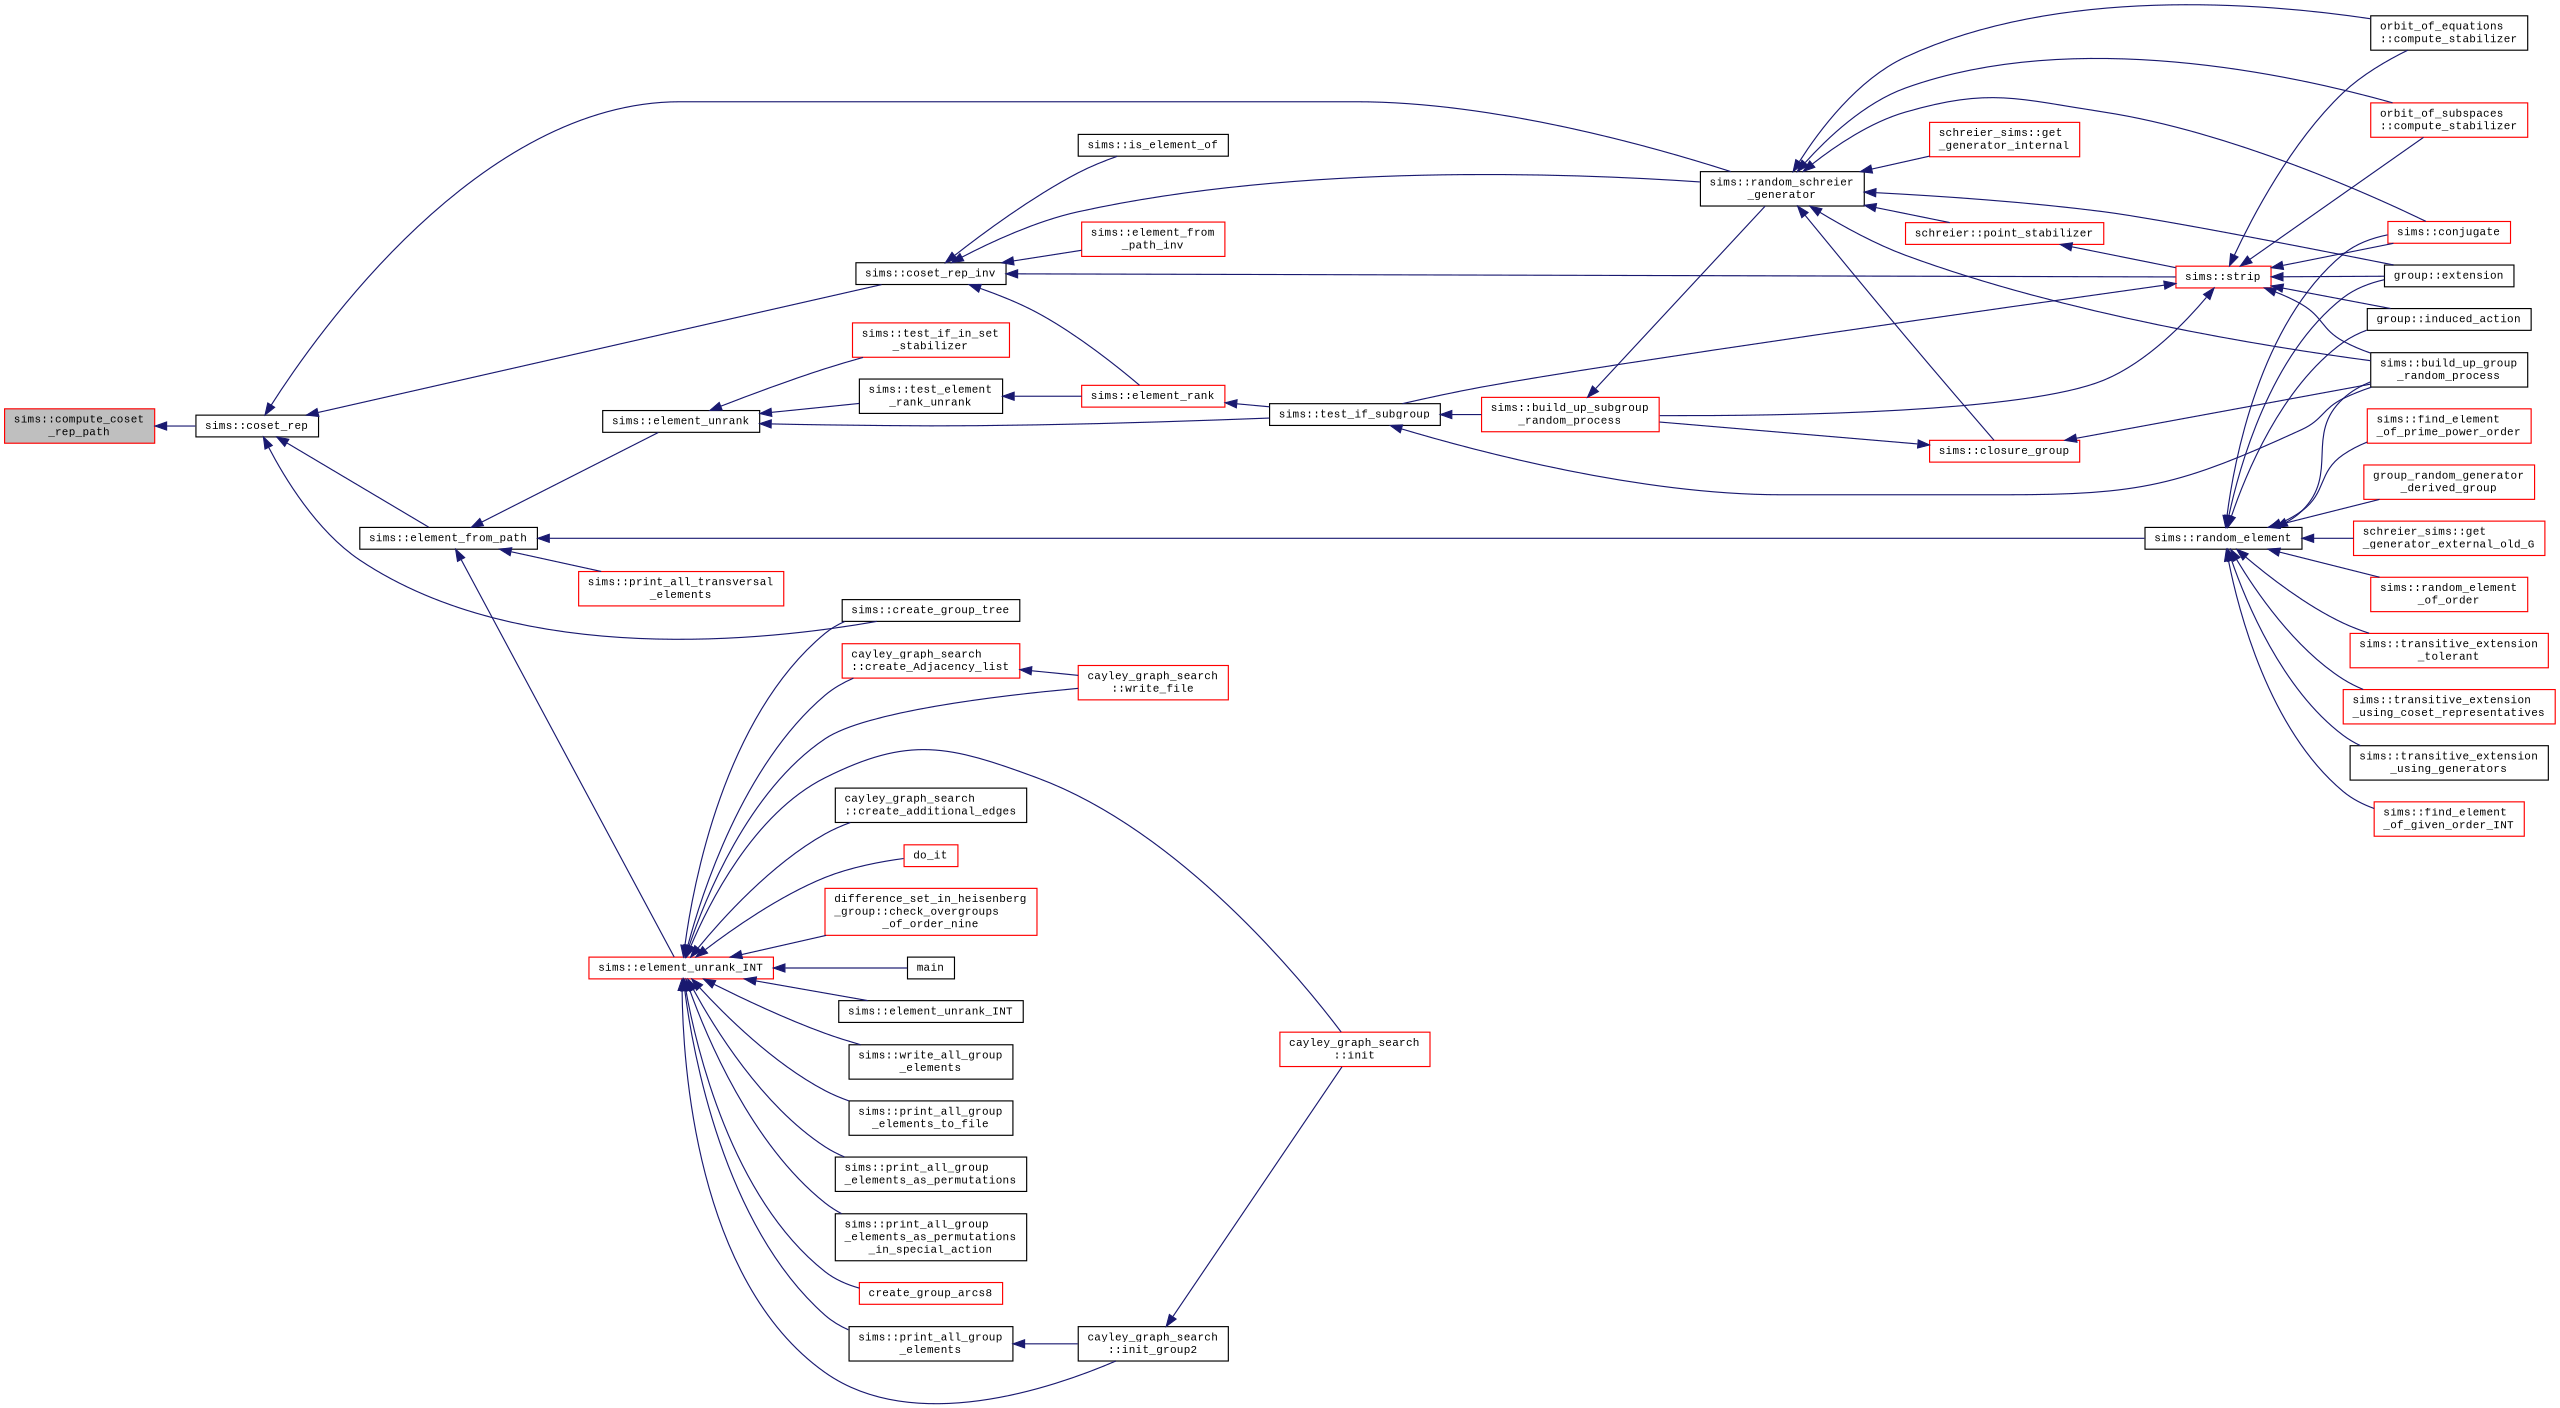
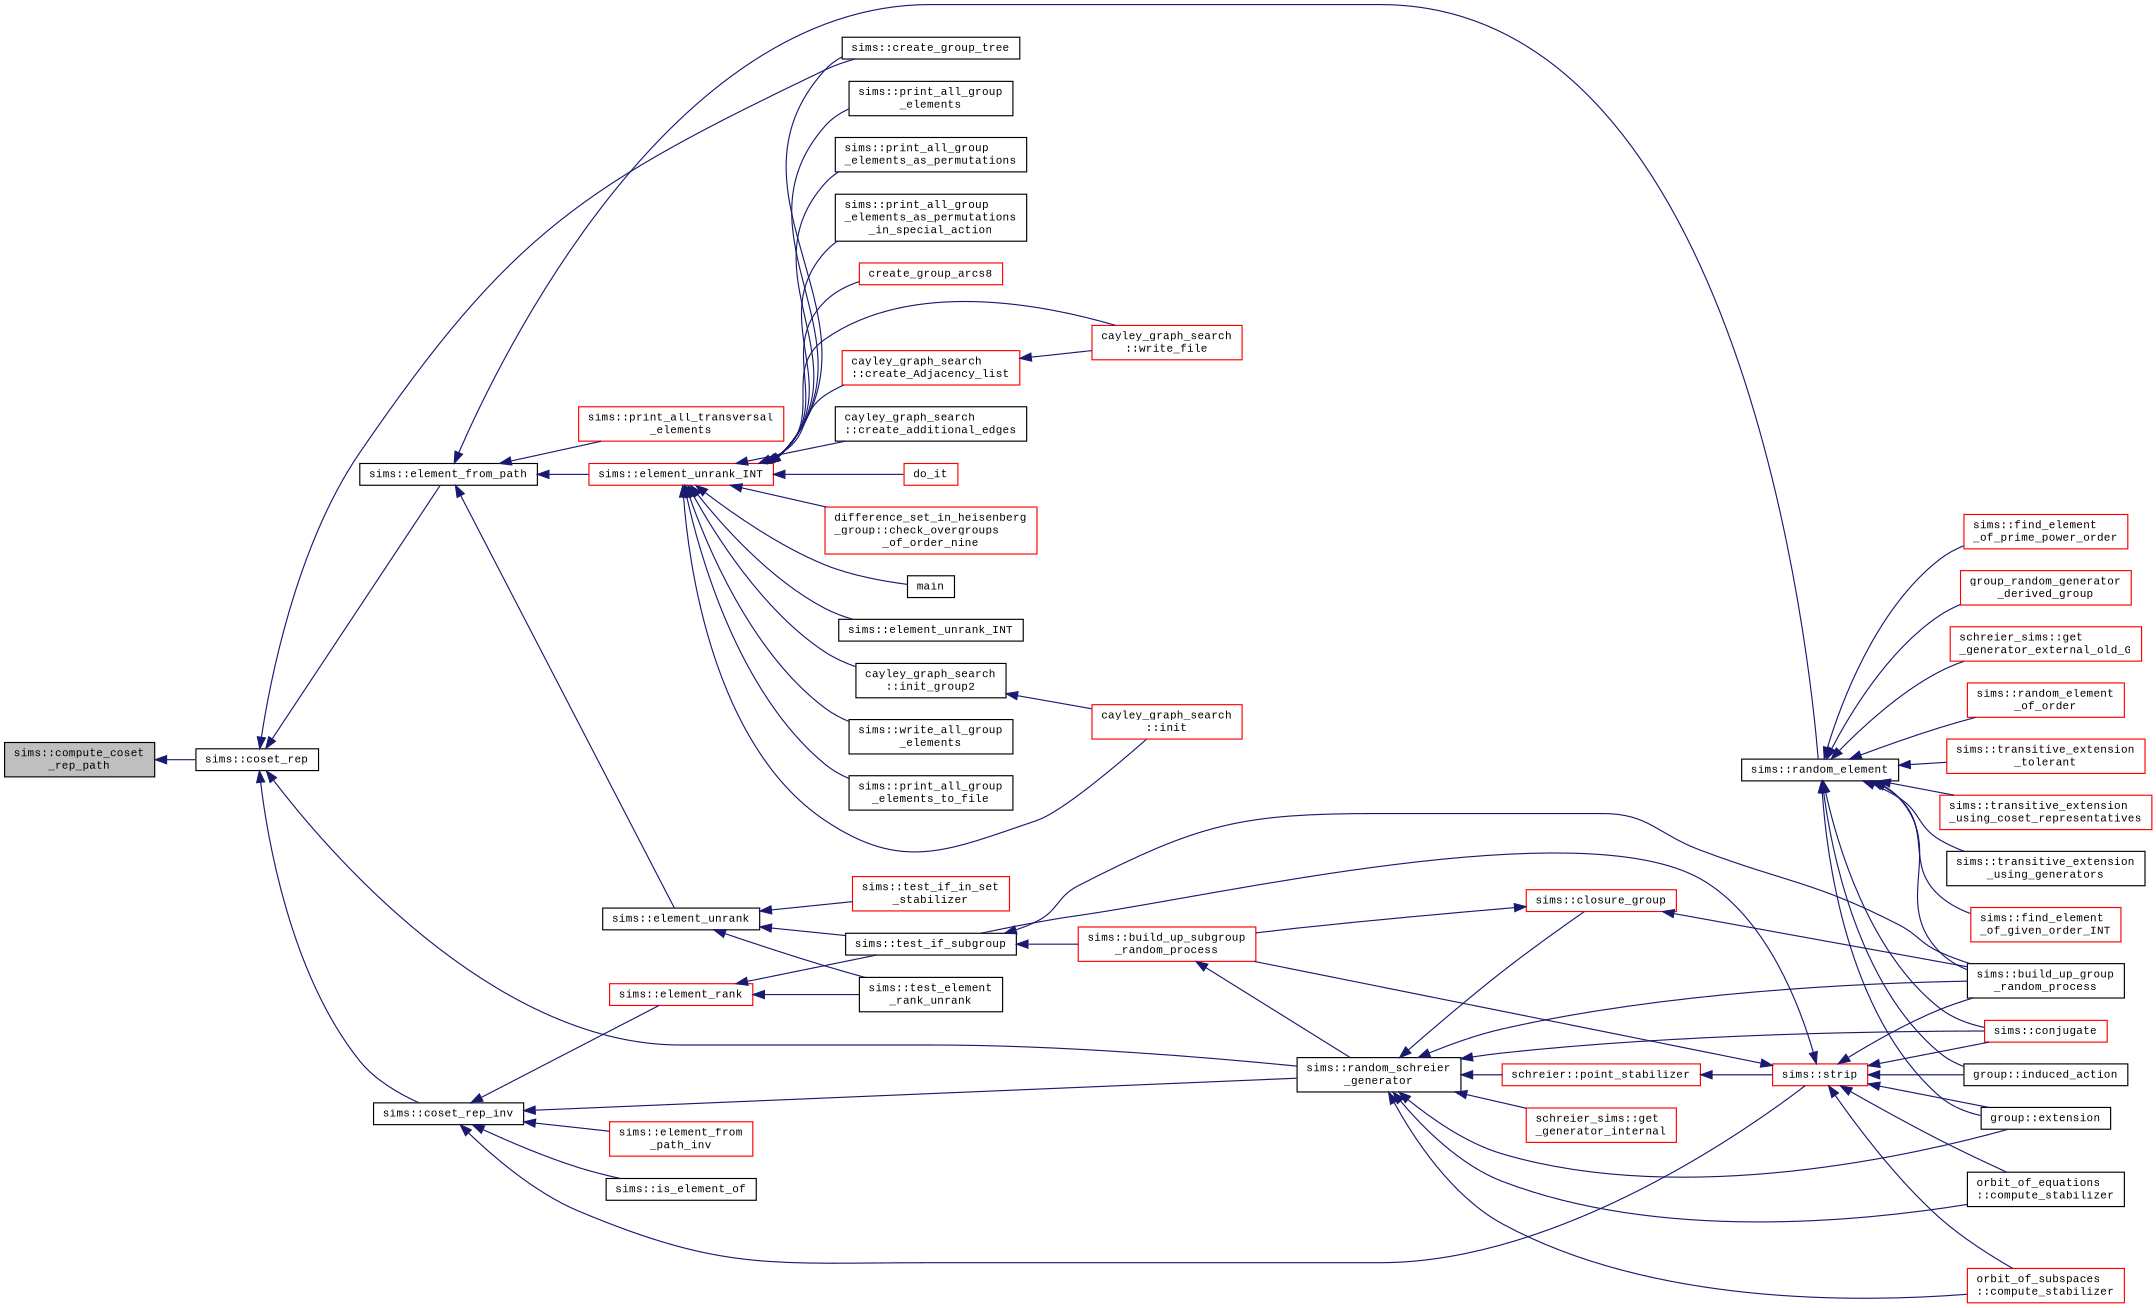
edge "sims::element_rank" -> "sims::test_element _rank_unrank": reversed
node "sims::compute_coset _rep_path": color red -> black
edge "cayley_graph_search ::init_group2" -> "sims::print_all_group _elements": removed
